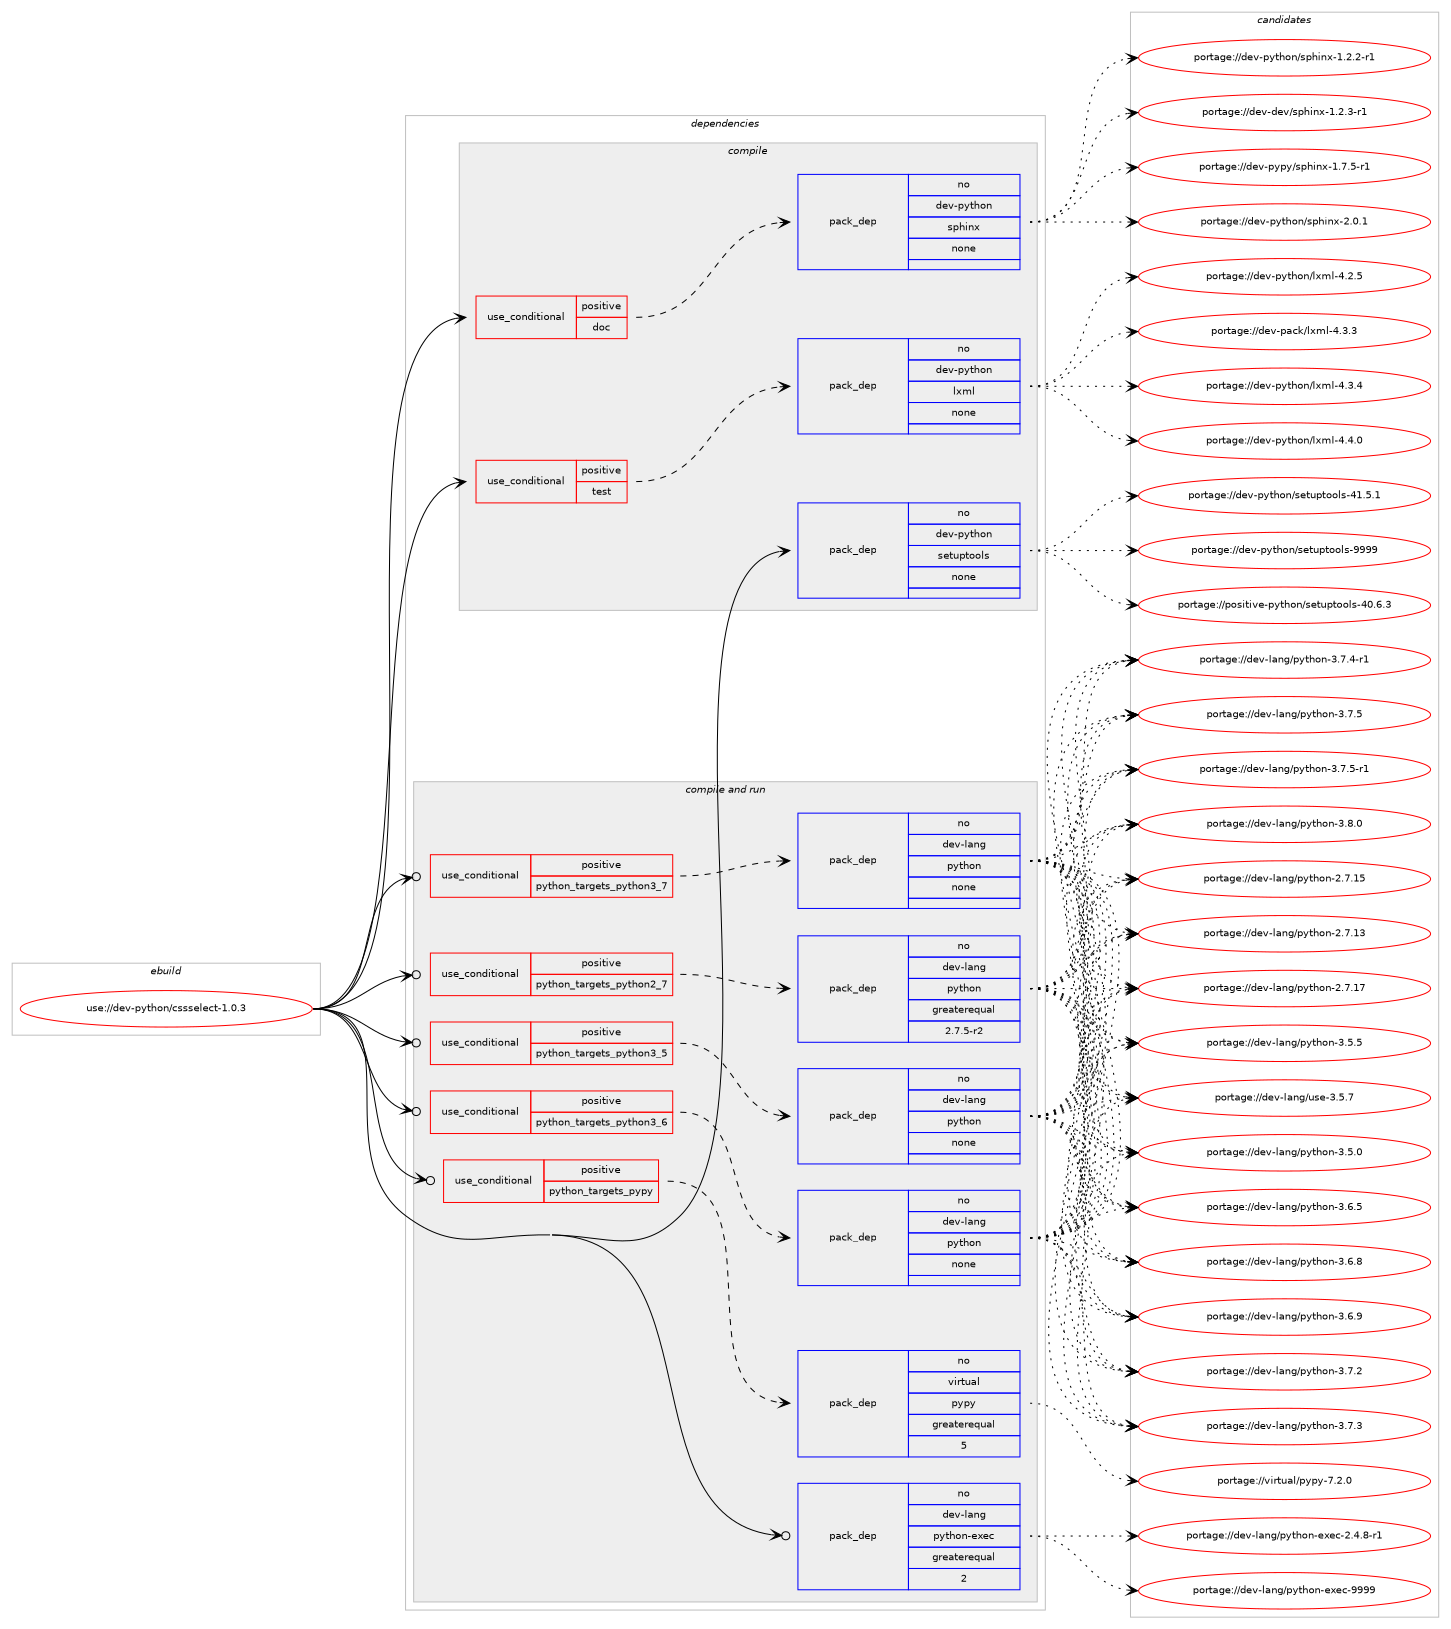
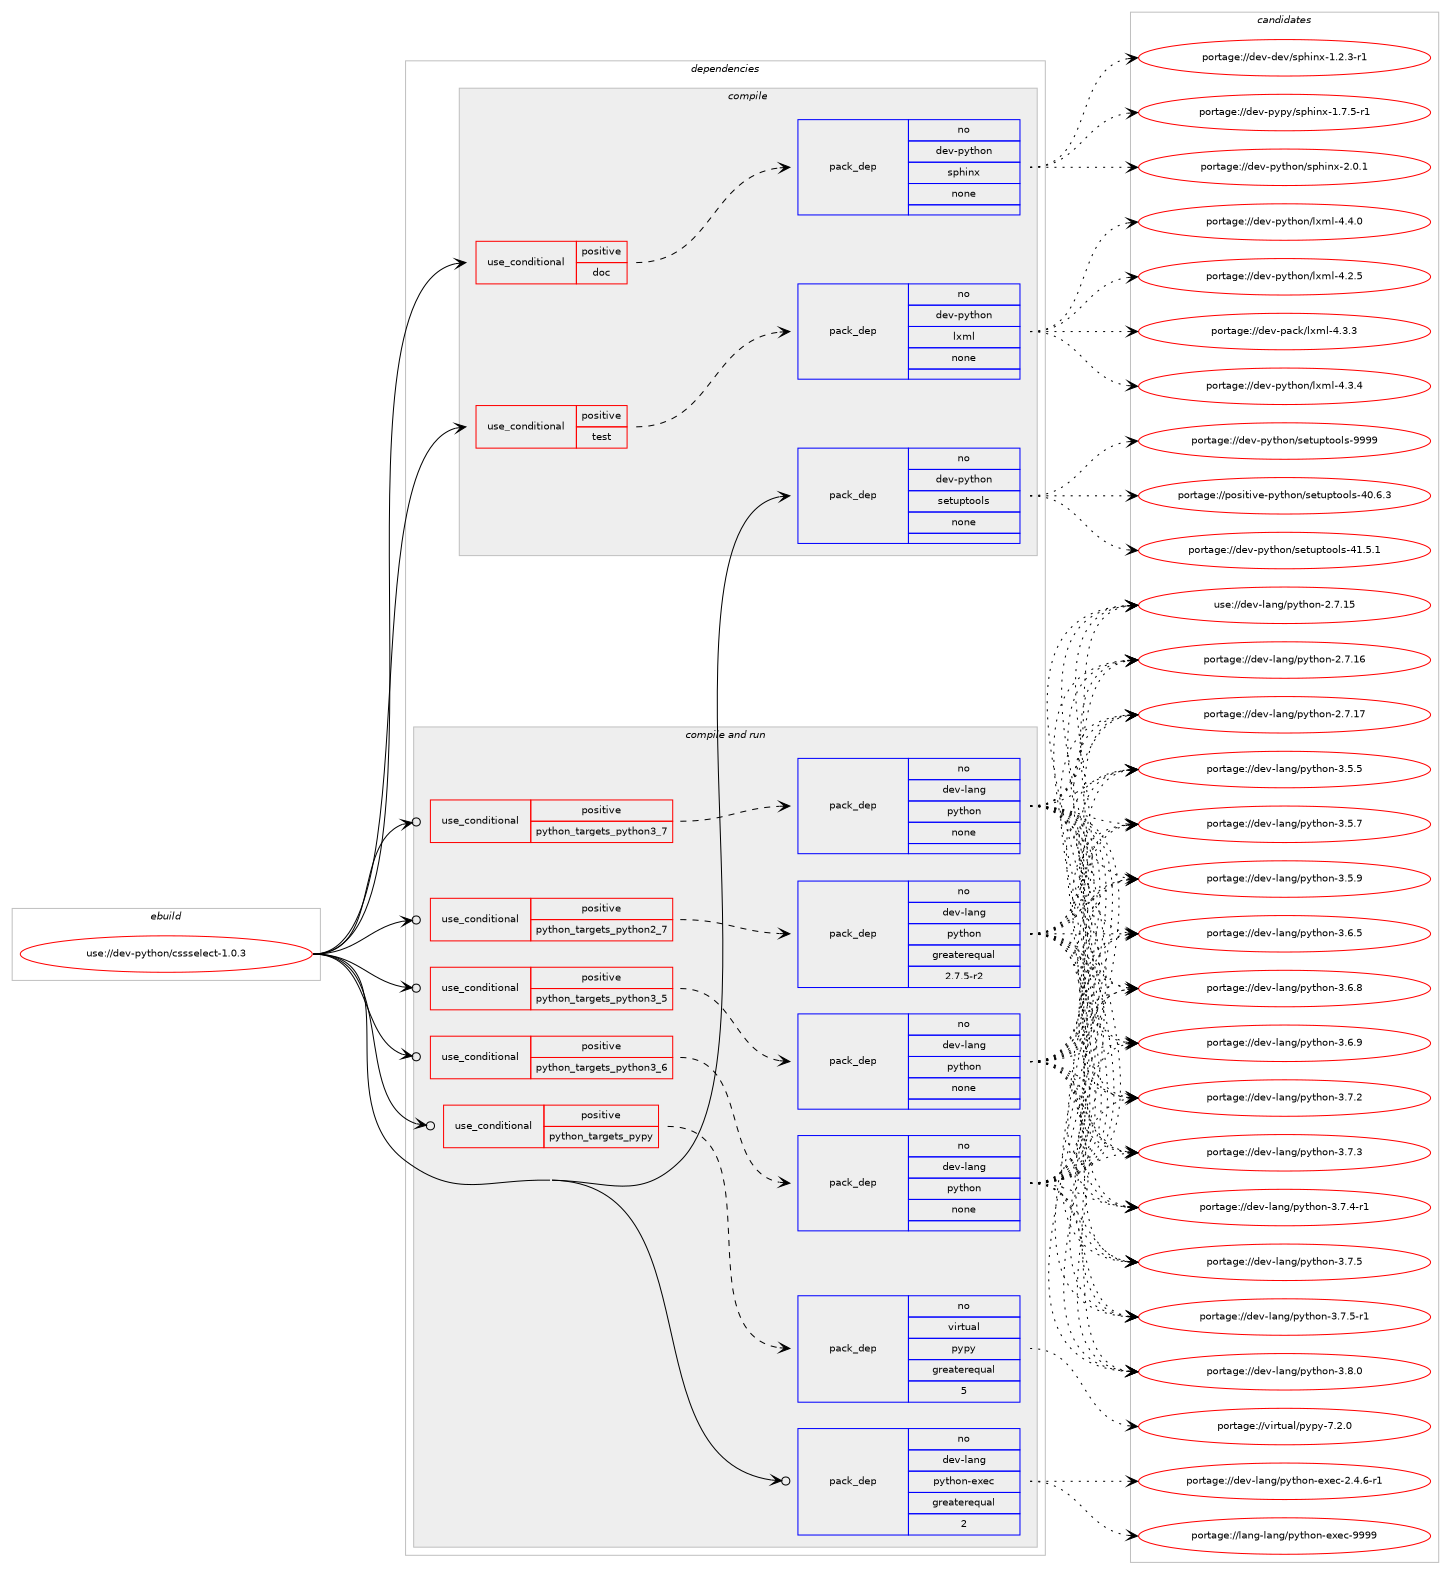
node "portage://dev-python/sphinx-1.2.2-r1": removed
node "portage://dev-lang/python-2.7.15": label "portage://dev-lang/python-2.7.15" -> "use://dev-lang/python-2.7.15"
node "portage://dev-lang/python-2.7.13": label "portage://dev-lang/python-2.7.13" -> "portage://dev-lang/python-2.7.16"
node "portage://dev-lang/use-3.5.7": label "portage://dev-lang/use-3.5.7" -> "portage://dev-lang/python-3.5.7"
node "portage://dev-lang/python-3.5.0": label "portage://dev-lang/python-3.5.0" -> "portage://dev-lang/python-3.5.9"
node "portage://dev-lang/python-exec-2.4.8-r1": label "portage://dev-lang/python-exec-2.4.8-r1" -> "portage://dev-lang/python-exec-2.4.6-r1"
node "portage://dev-lang/python-exec-9999": label "portage://dev-lang/python-exec-9999" -> "portage://lang-lang/python-exec-9999"
